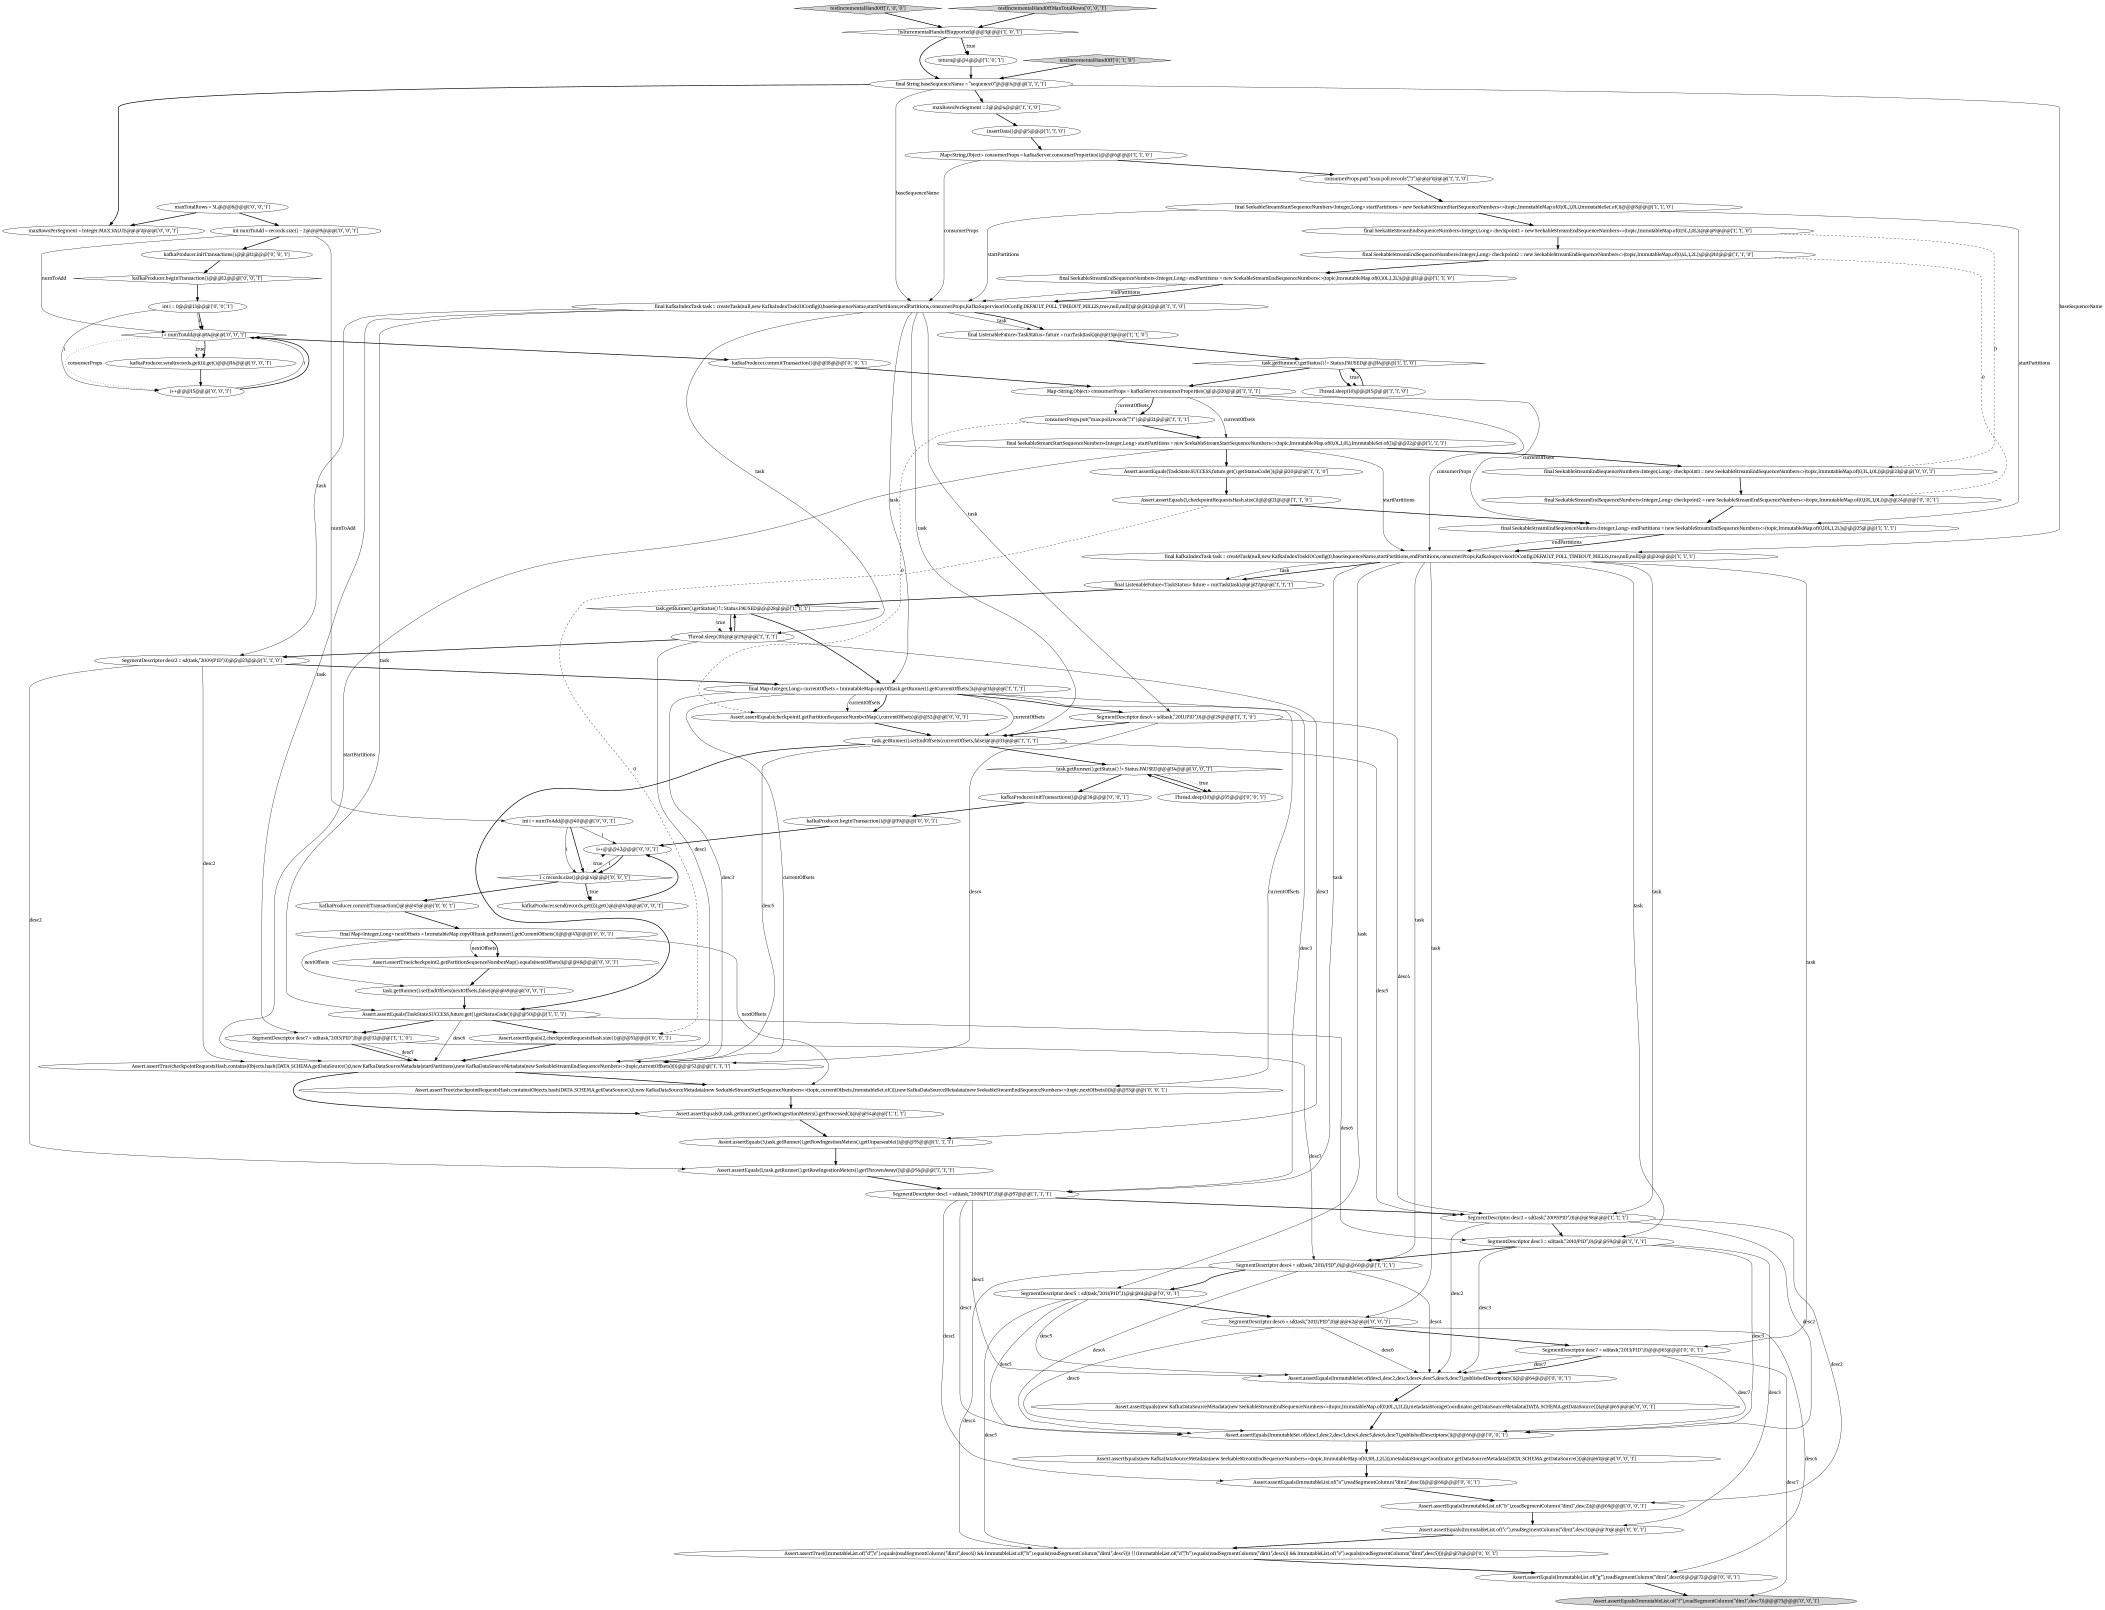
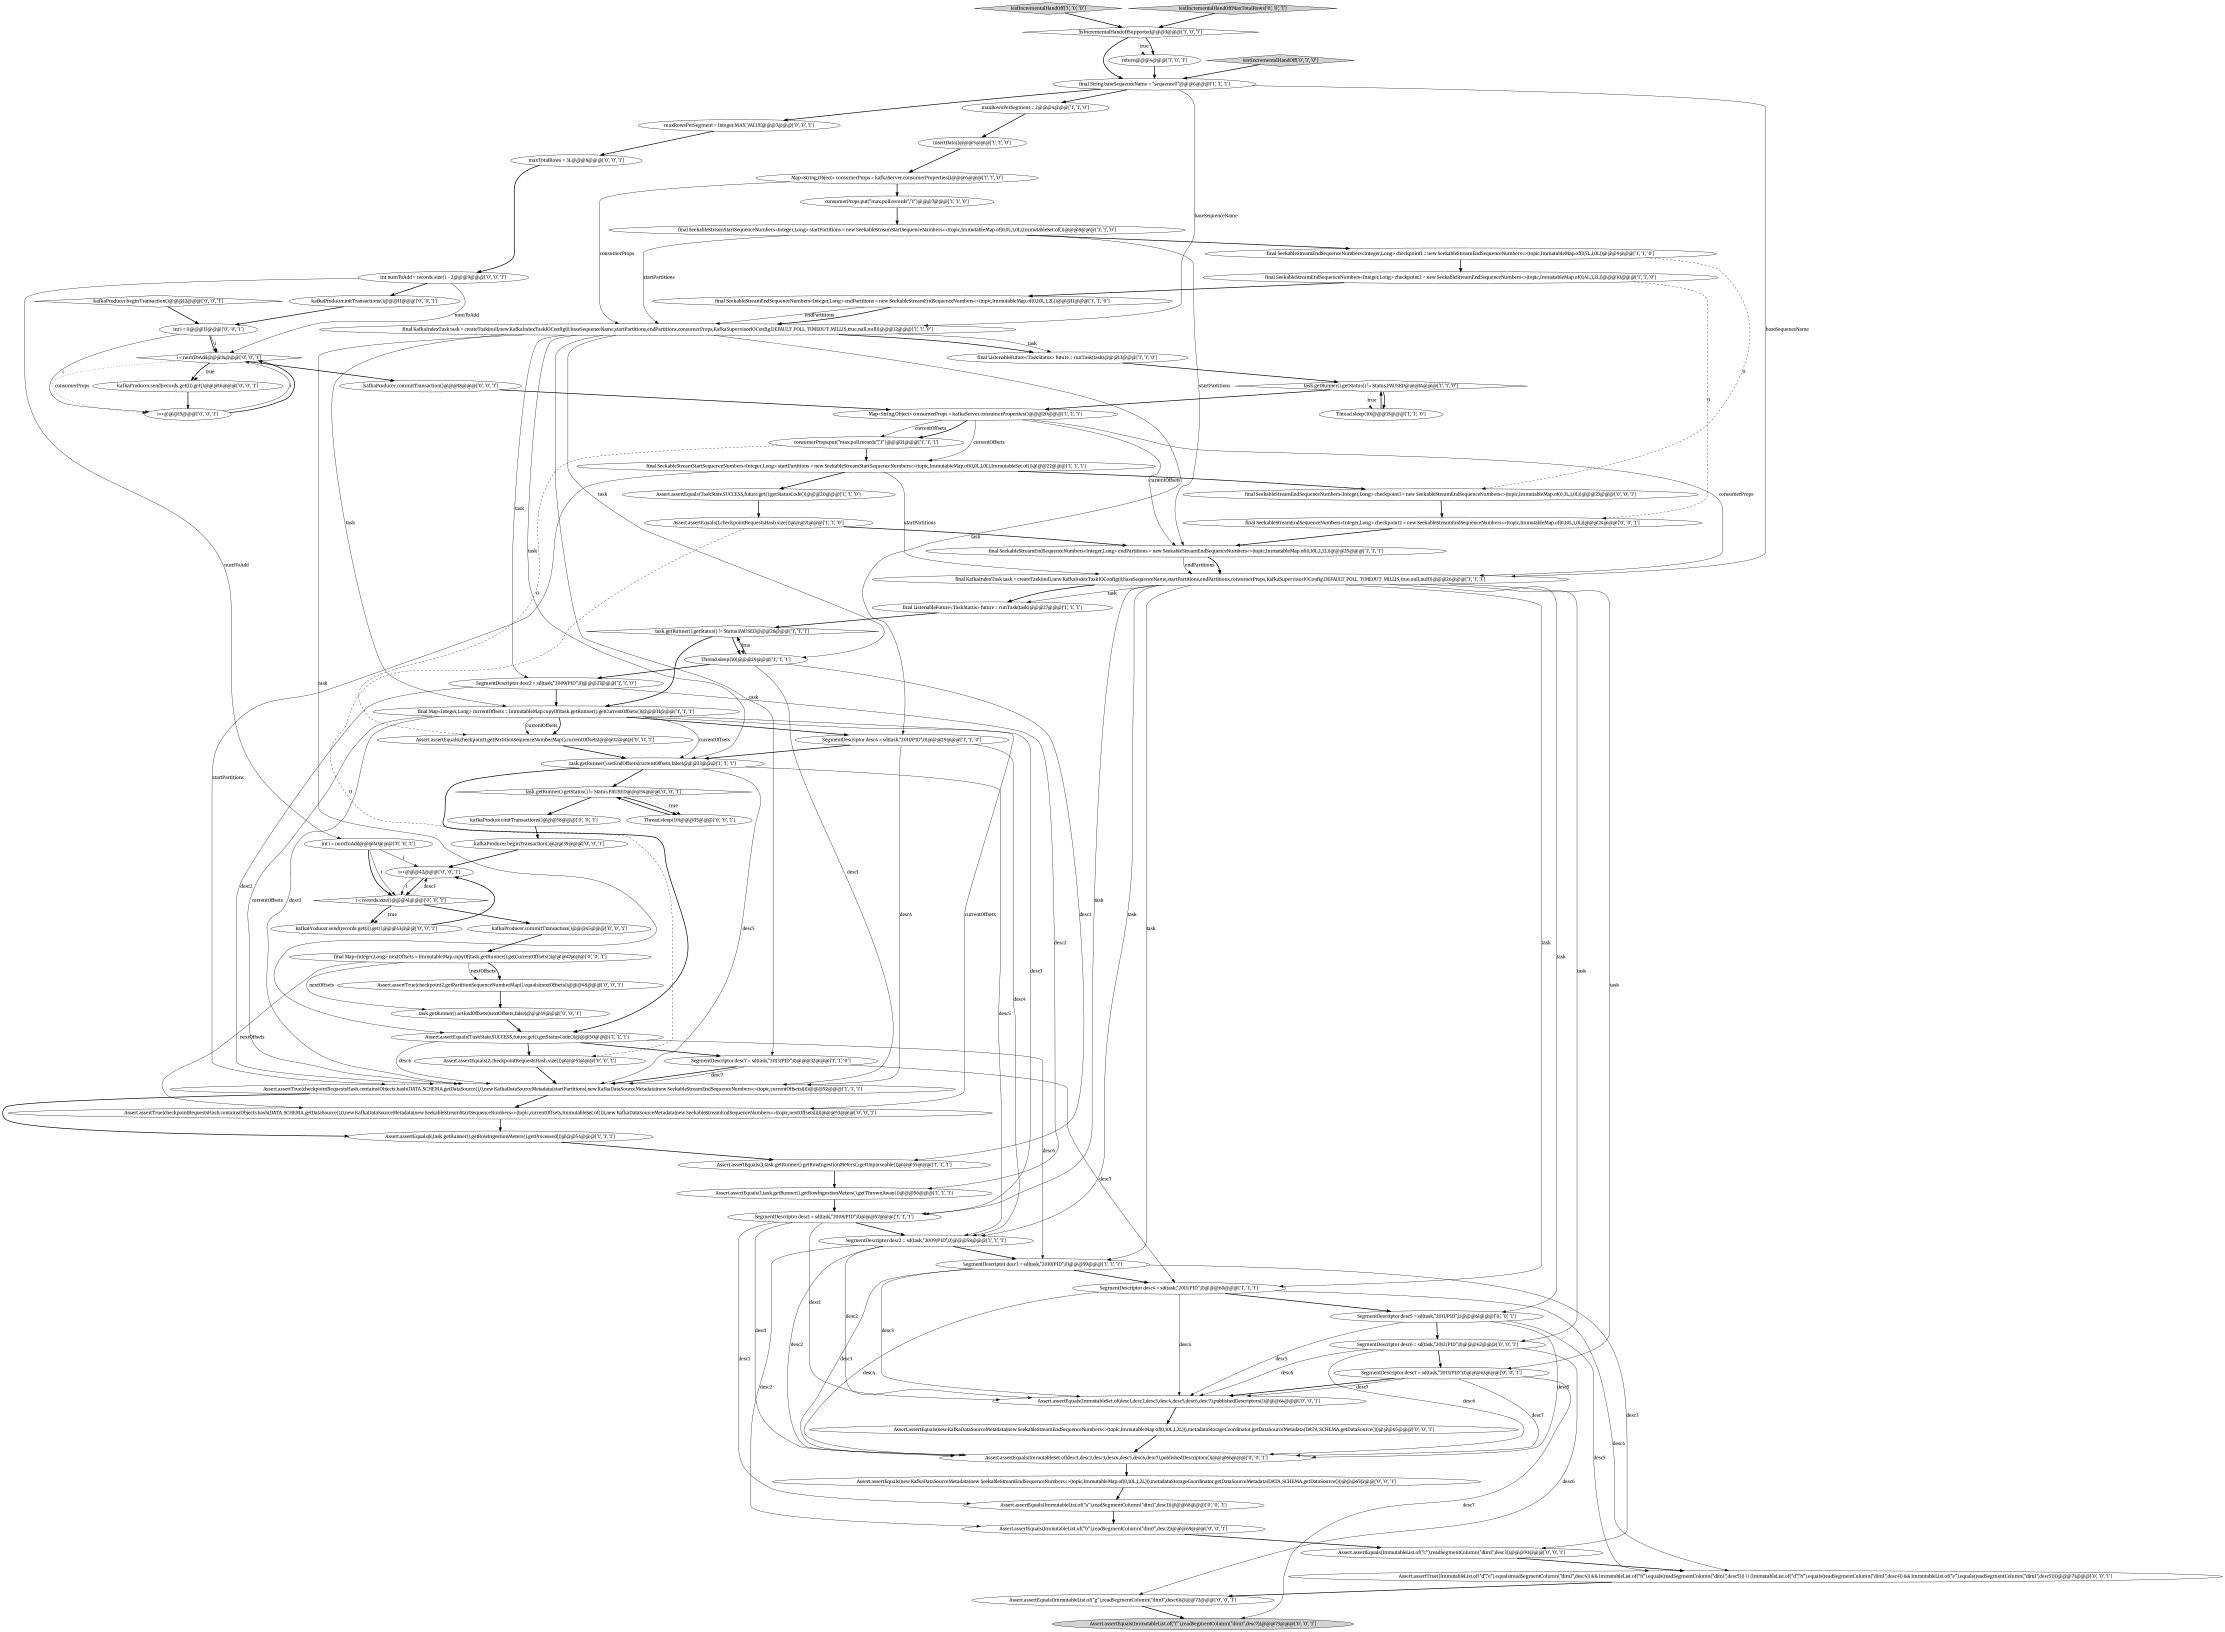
edge "maxTotalRows = 3L@@@8@@@['0', '0', '1']" -> "maxRowsPerSegment = Integer.MAX_VALUE@@@7@@@['0', '0', '1']": reversed
edge "kafkaProducer.initTransactions()@@@11@@@['0', '0', '1']" -> "kafkaProducer.beginTransaction()@@@12@@@['0', '0', '1']": now "kafkaProducer.initTransactions()@@@11@@@['0', '0', '1']" -> "int i = 0@@@13@@@['0', '0', '1']"
edge "i < records.size()@@@41@@@['0', '0', '1']" -> "i++@@@42@@@['0', '0', '1']": label "true" -> "desc3"
